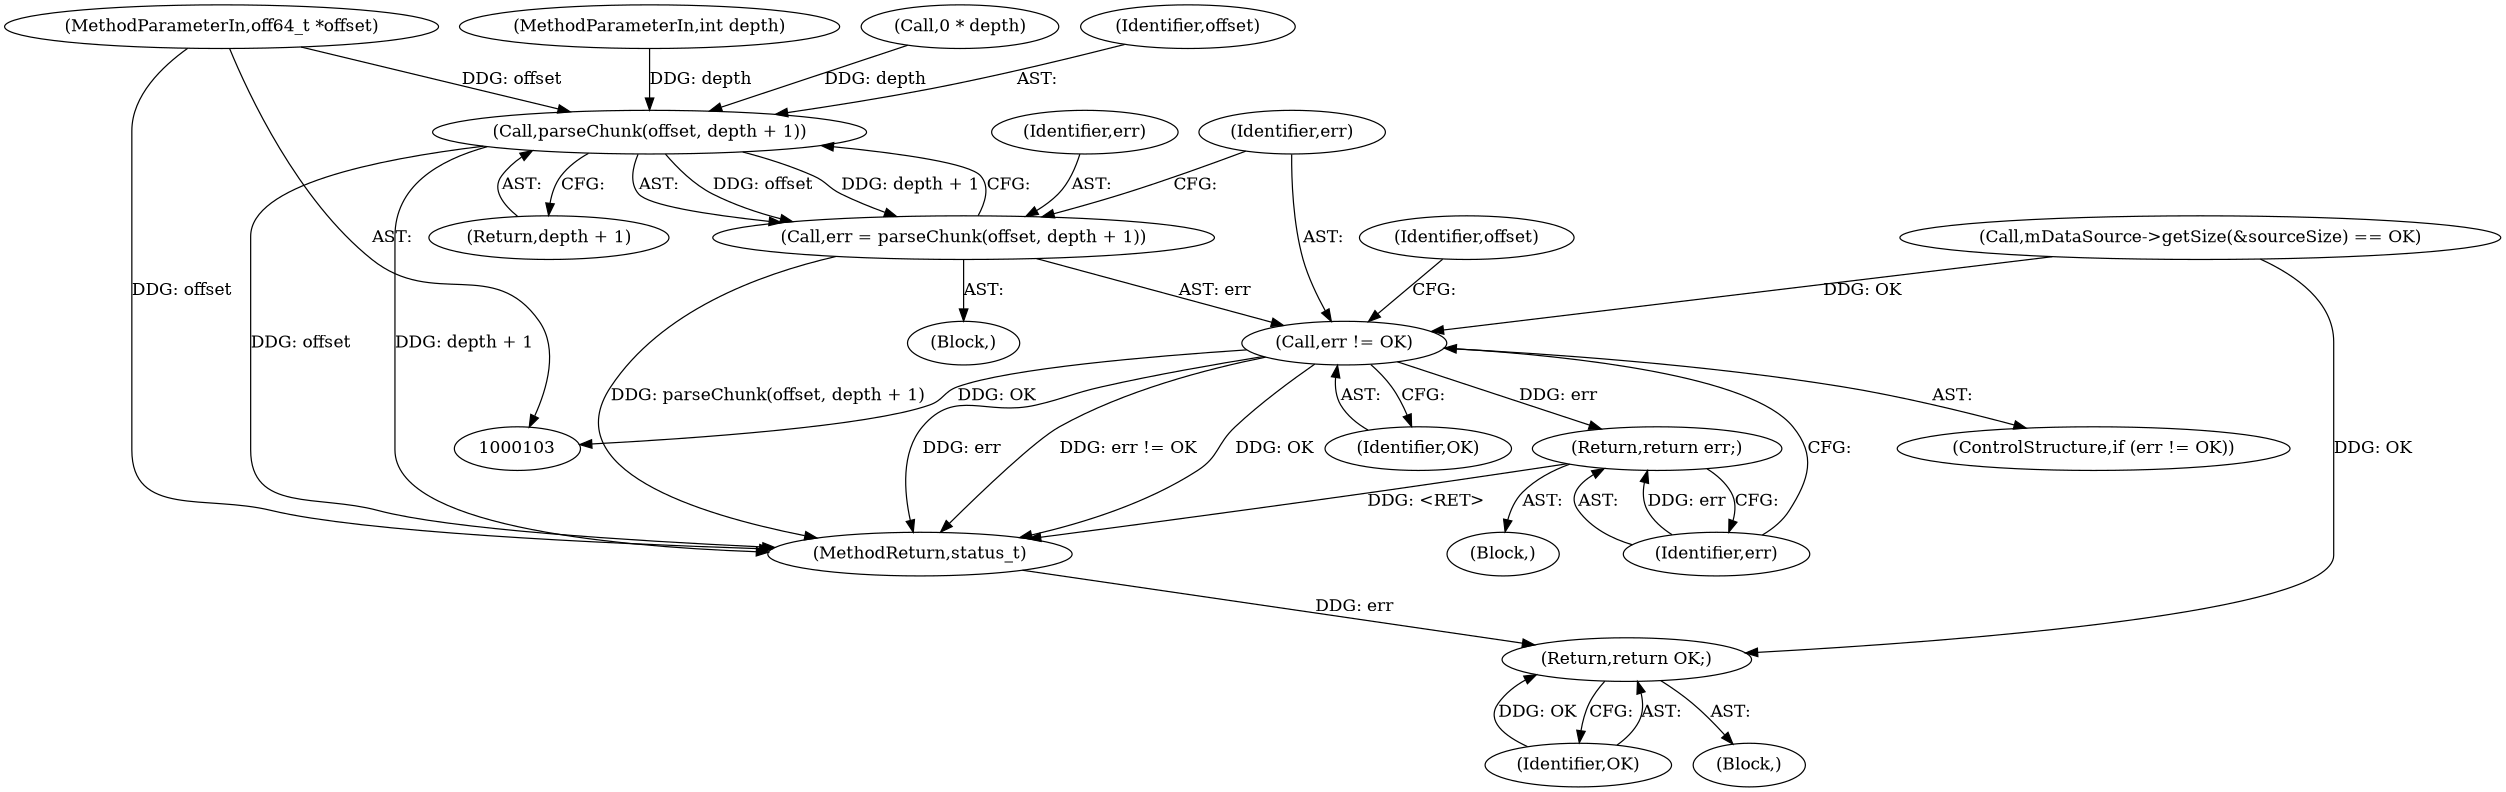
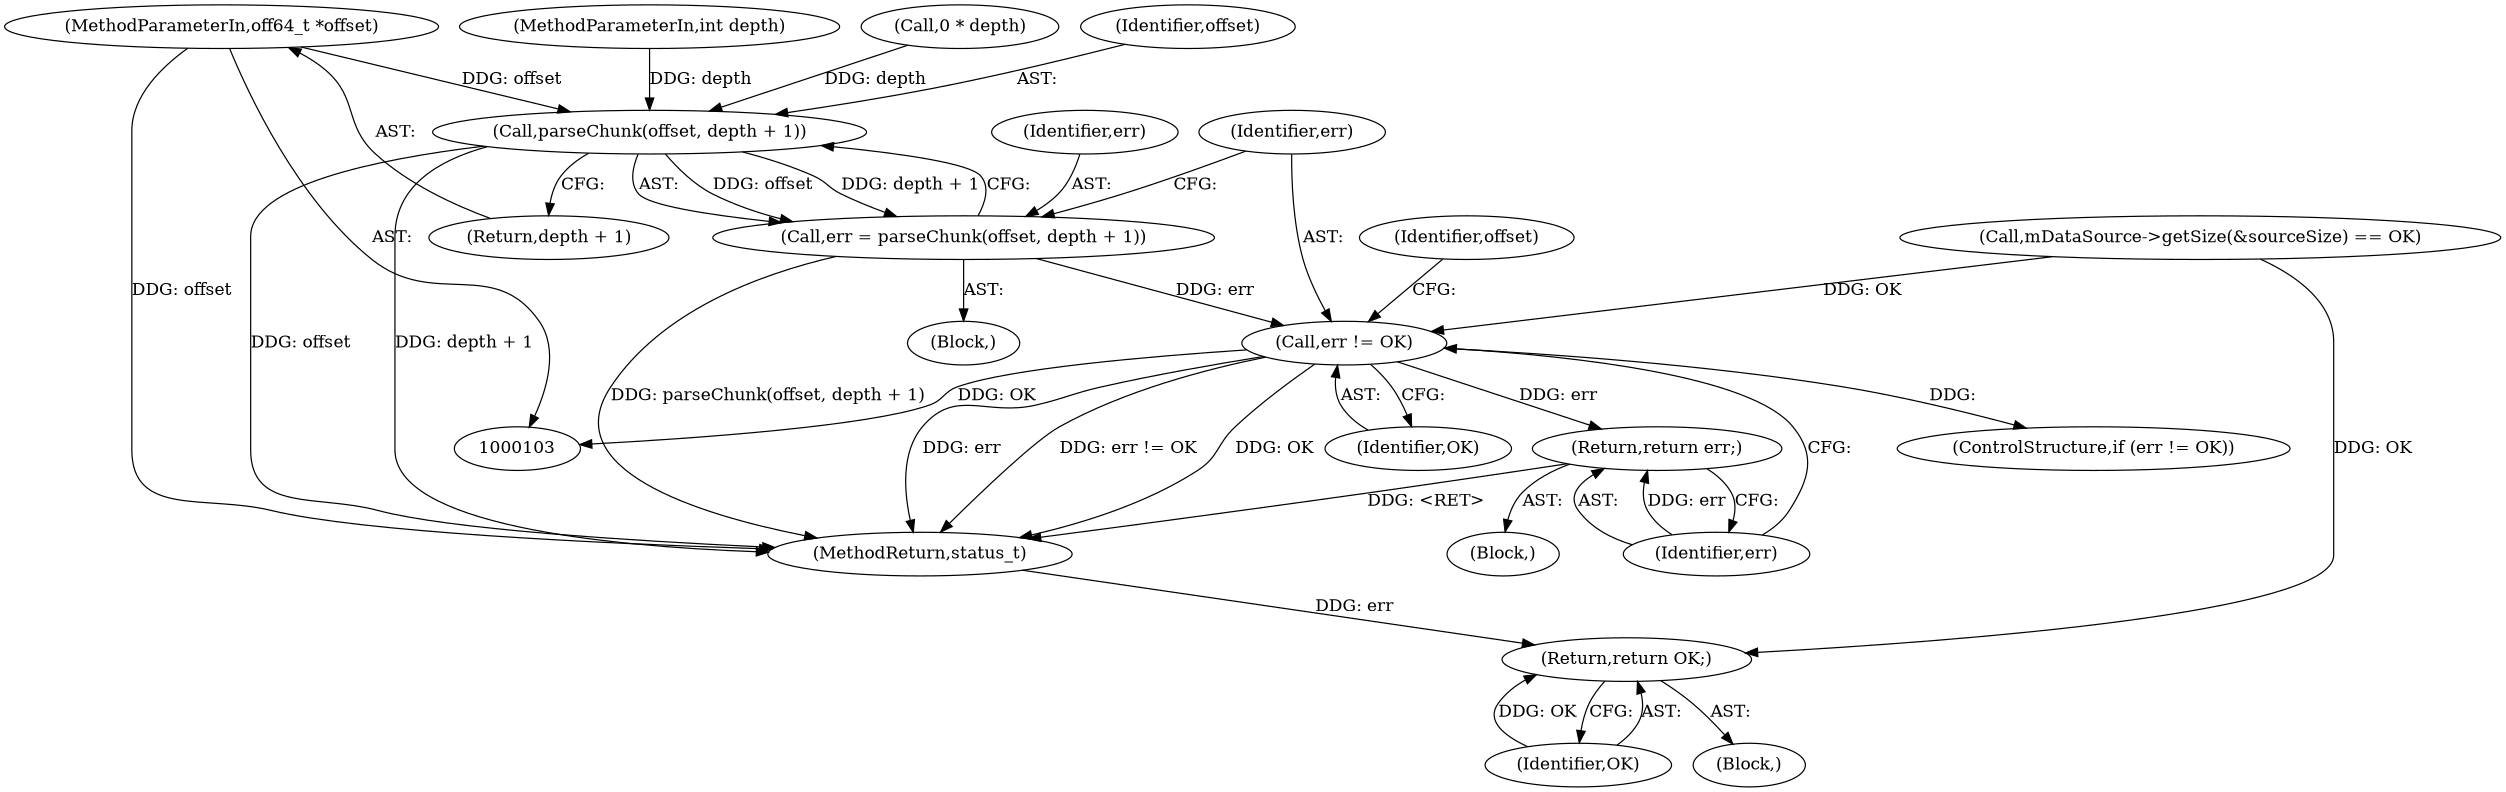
edge "(Return,depth + 1)" -> "(Call,parseChunk(offset, depth + 1))": now "(Return,depth + 1)" -> "(MethodParameterIn,off64_t *offset)"
edge "(Call,err = parseChunk(offset, depth + 1))" -> "(Call,err != OK)": label "AST: err" -> "DDG: err"
edge "(Call,err != OK)" -> "(ControlStructure,if (err != OK))": label "AST: " -> "DDG: "
